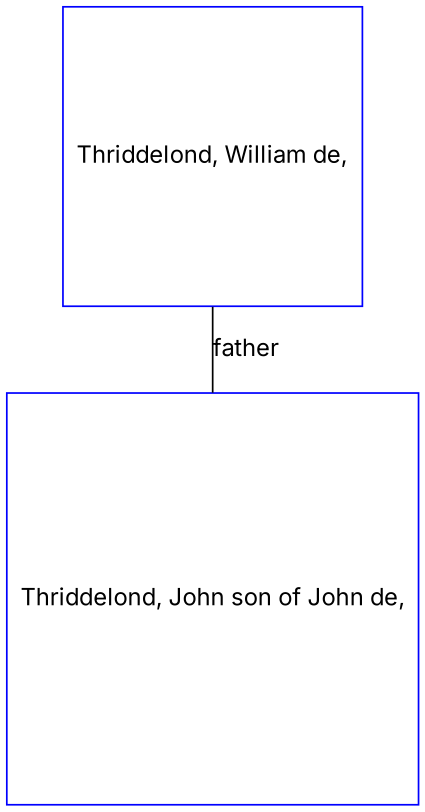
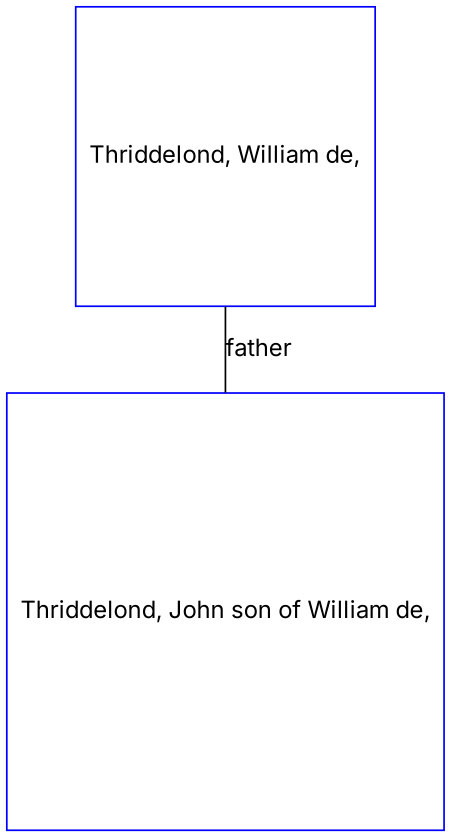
node "Thriddelond, John son of John de,": label "Thriddelond, John son of John de," -> "Thriddelond, John son of William de,"
